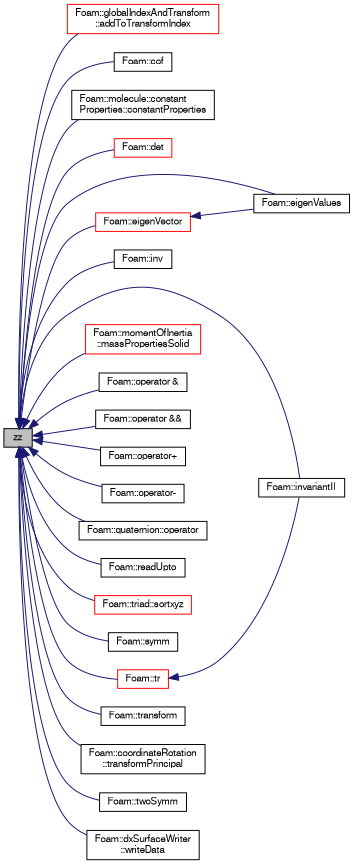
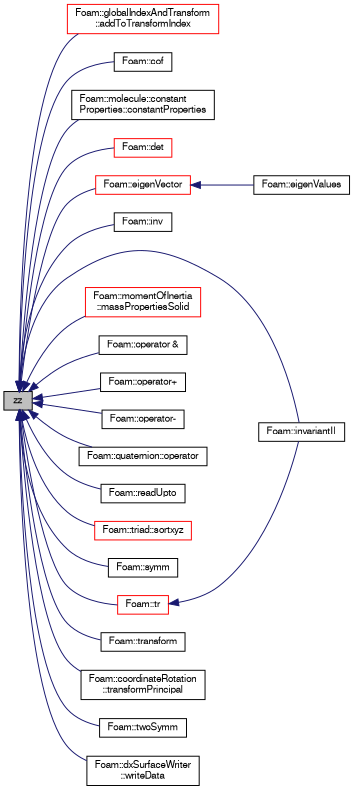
edge "Foam::eigenValues" -> "zz": removed
node "Foam::operator &&": removed
